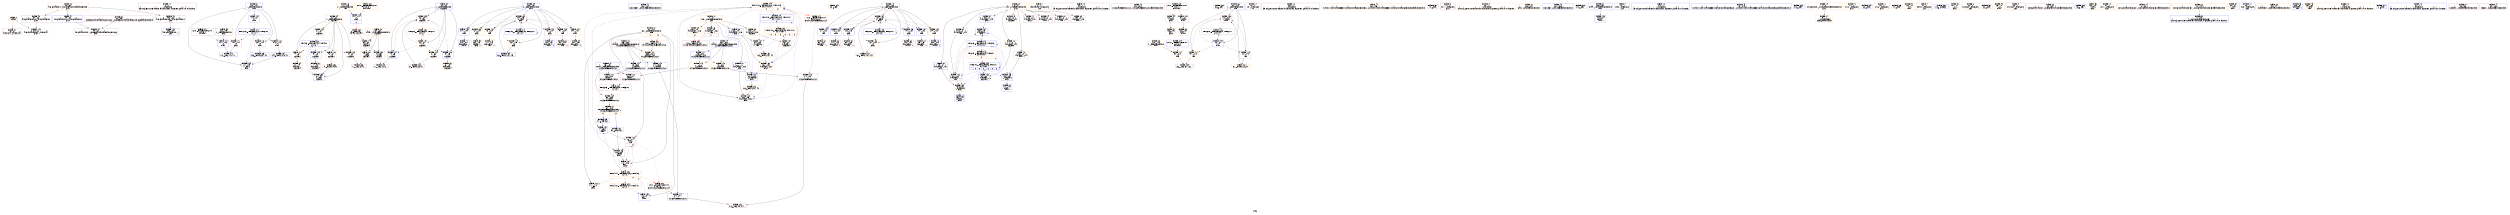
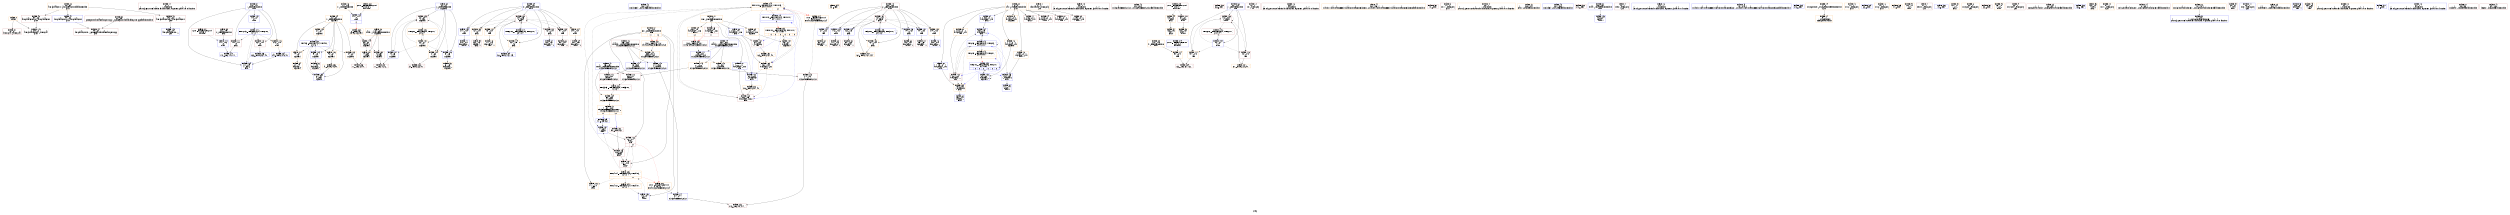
node "NodeID: 326": text "145 = GLOBAL()" -> "145 = PHI()"
